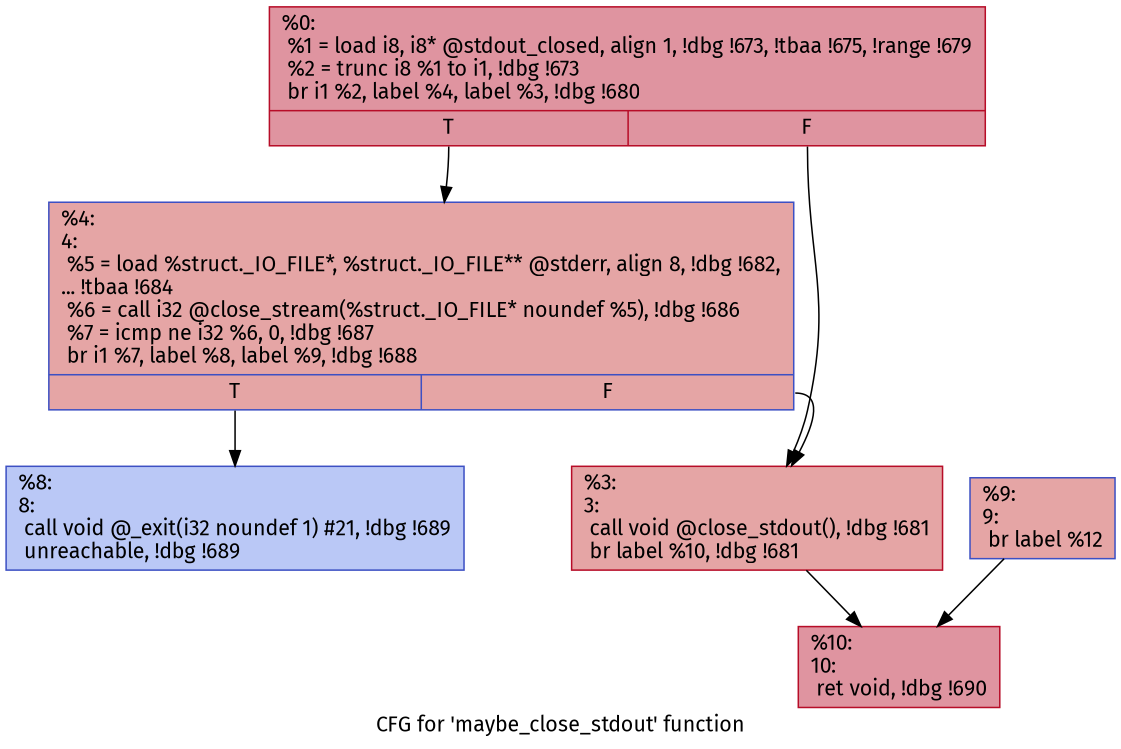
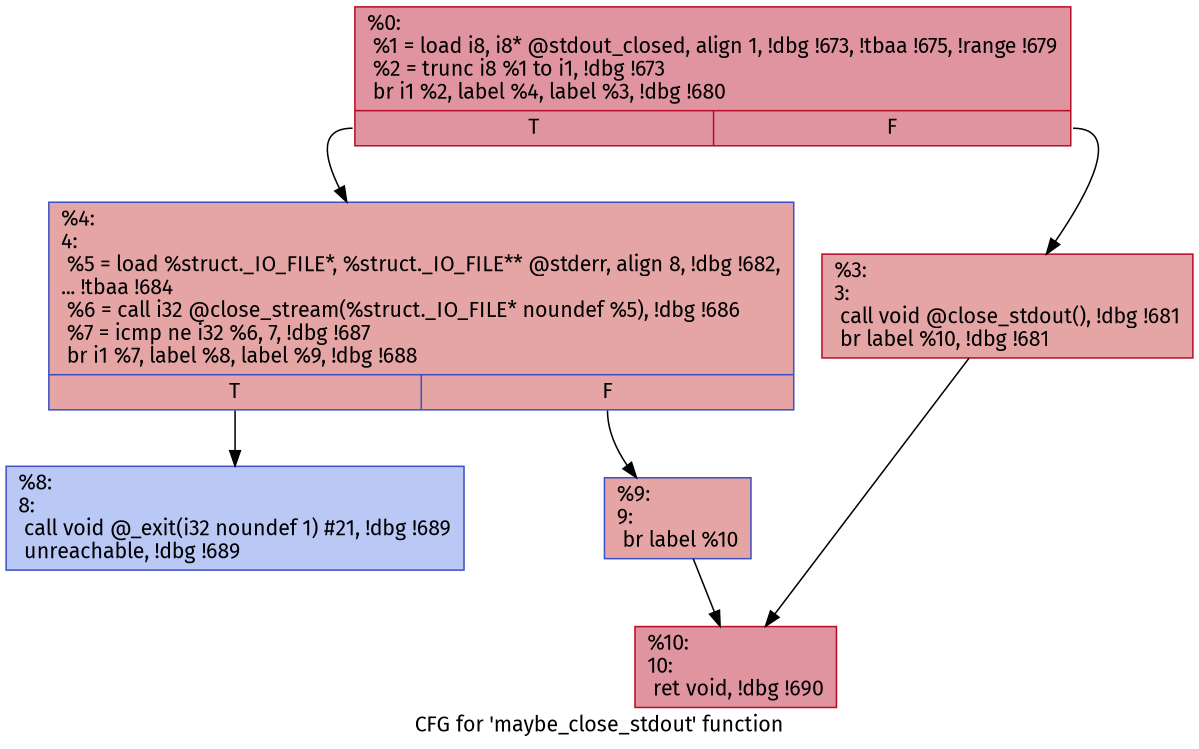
node "%4:": text "%7 = icmp ne i32 %6, 0, !dbg !687" -> "%7 = icmp ne i32 %6, 7, !dbg !687"
edge "%4:" -> "%3:": now "%4:" -> "%9:"
node "%9:": text "br label %12" -> "br label %10"
